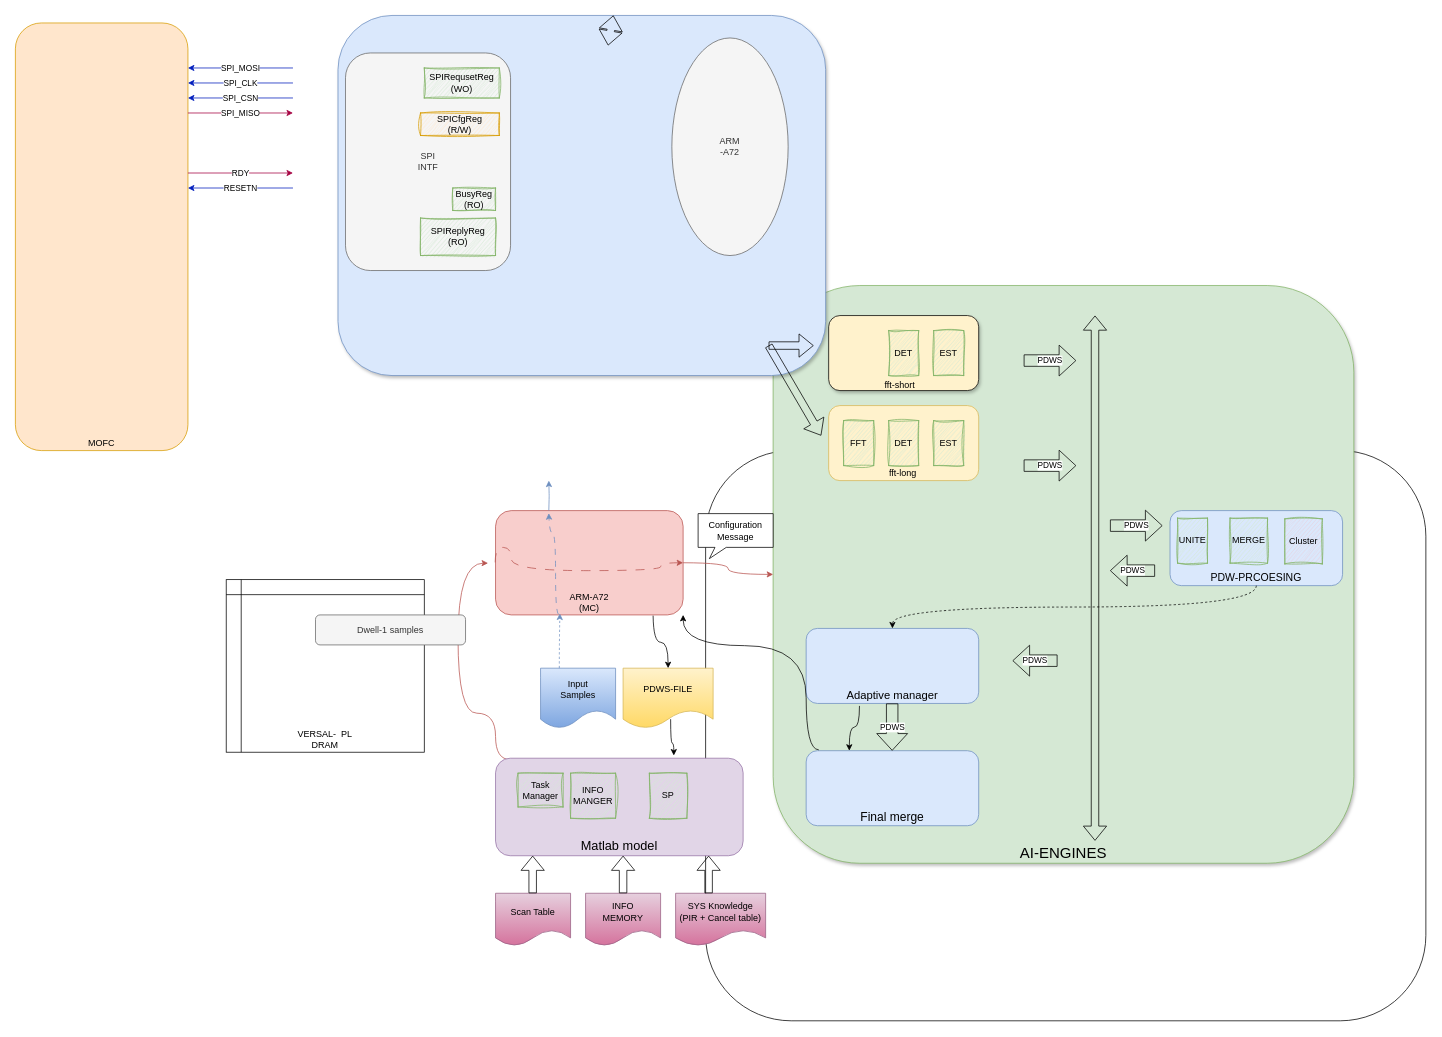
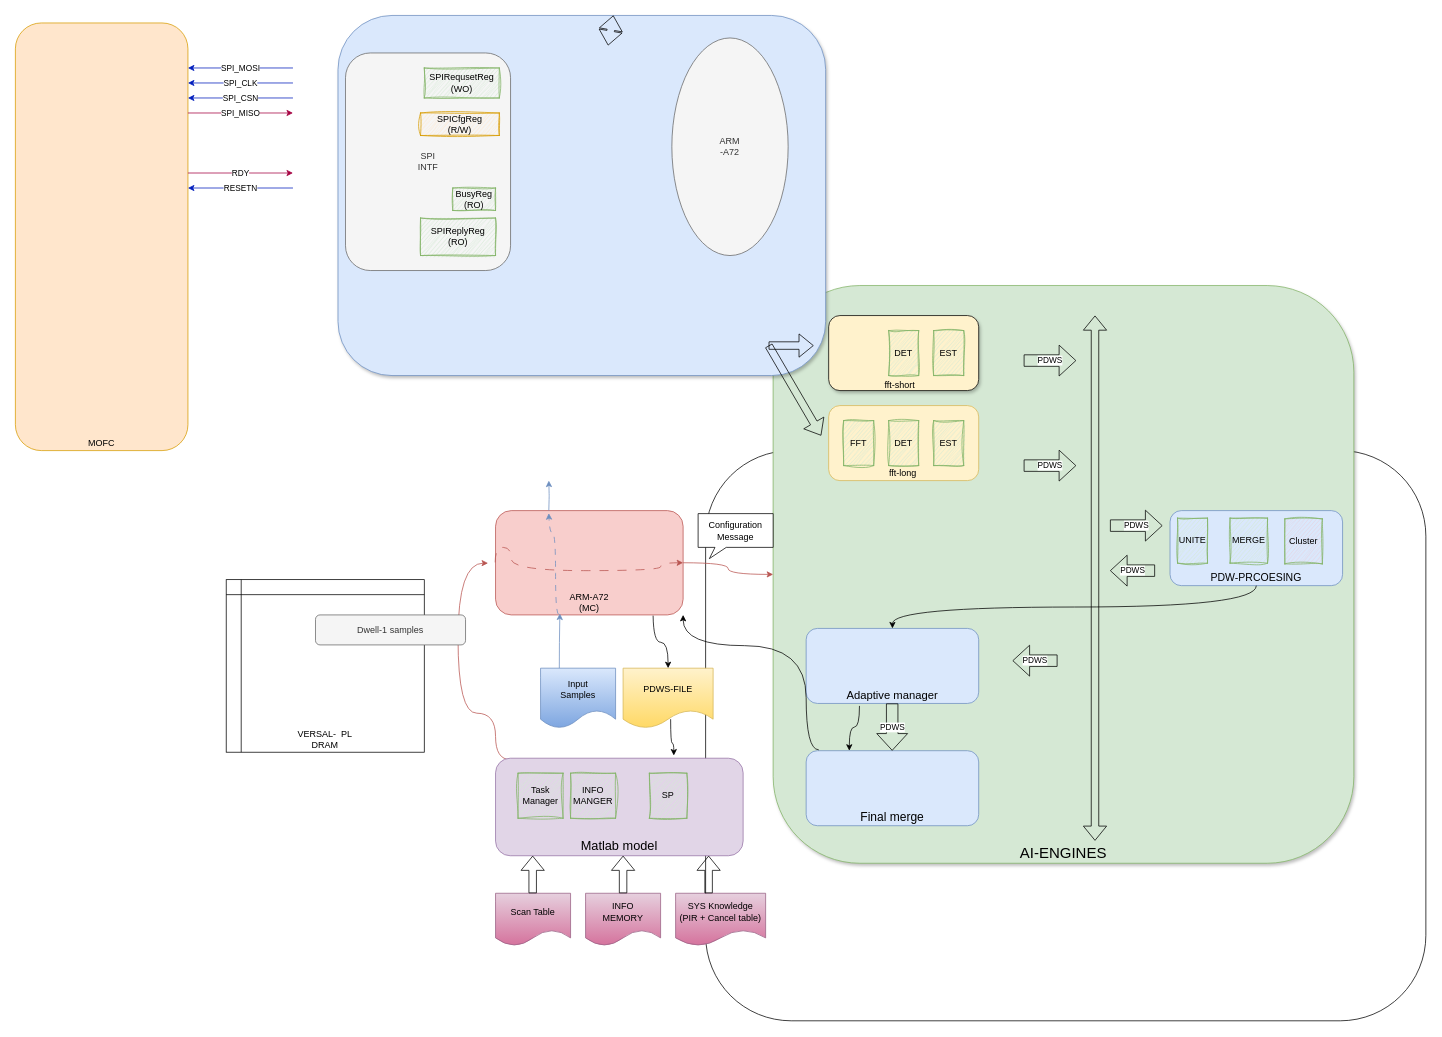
edge "PDW-PRCOESING" -> "Adaptive manager": style dashed -> solid
edge "Input Samples" -> "ARM-A72 (MC)": style dashed -> solid
node "Task Manager": size 45x34 -> 45x45
